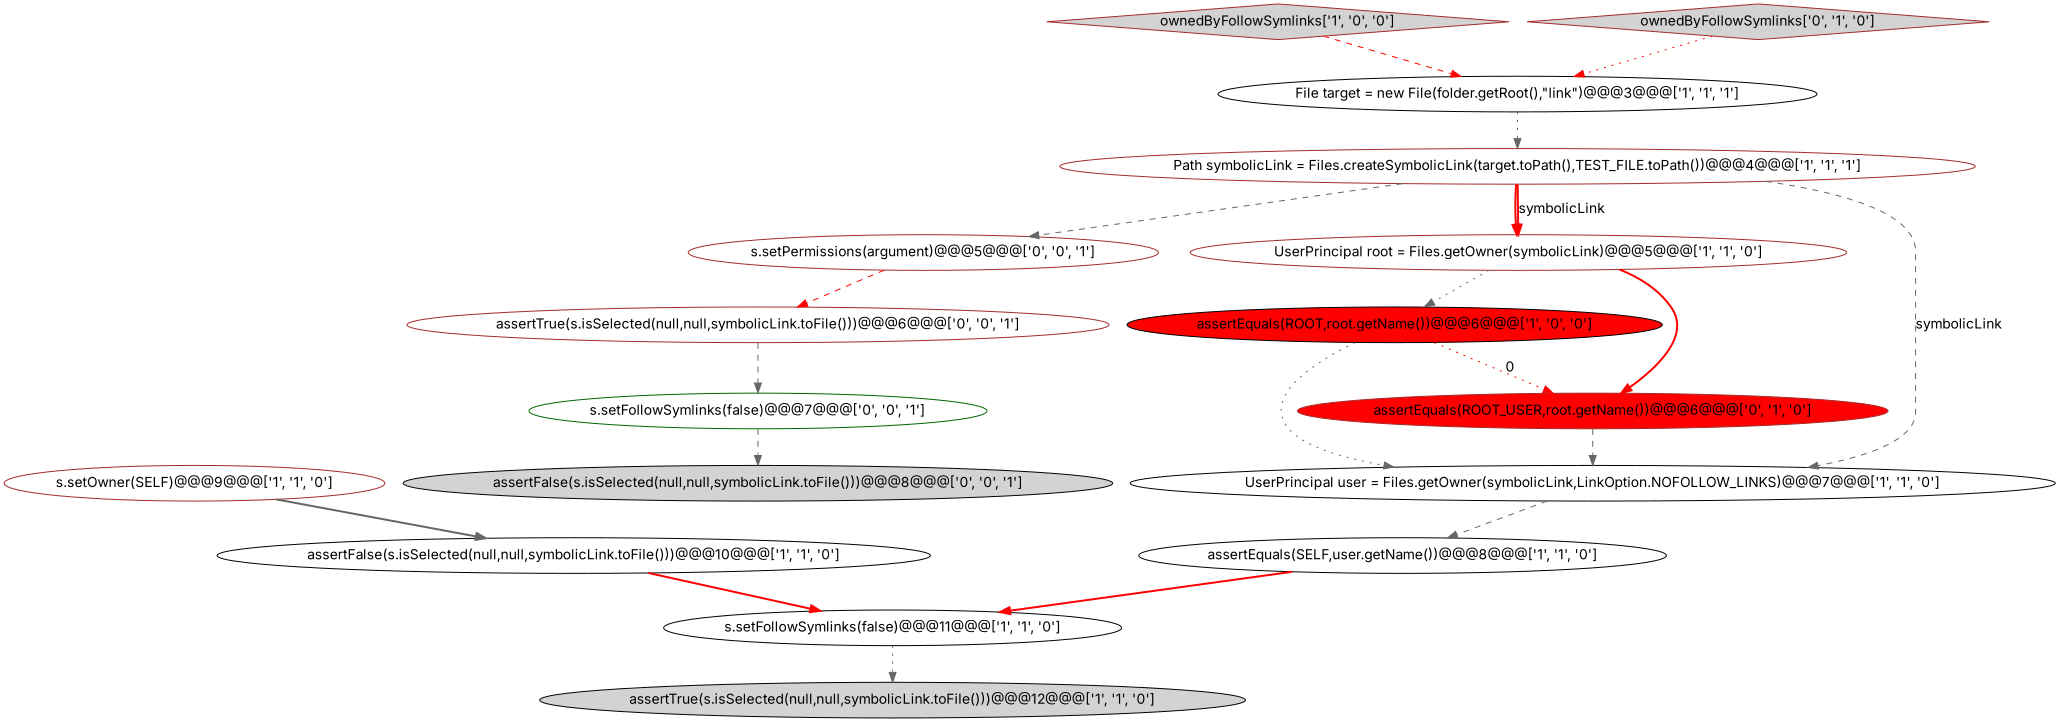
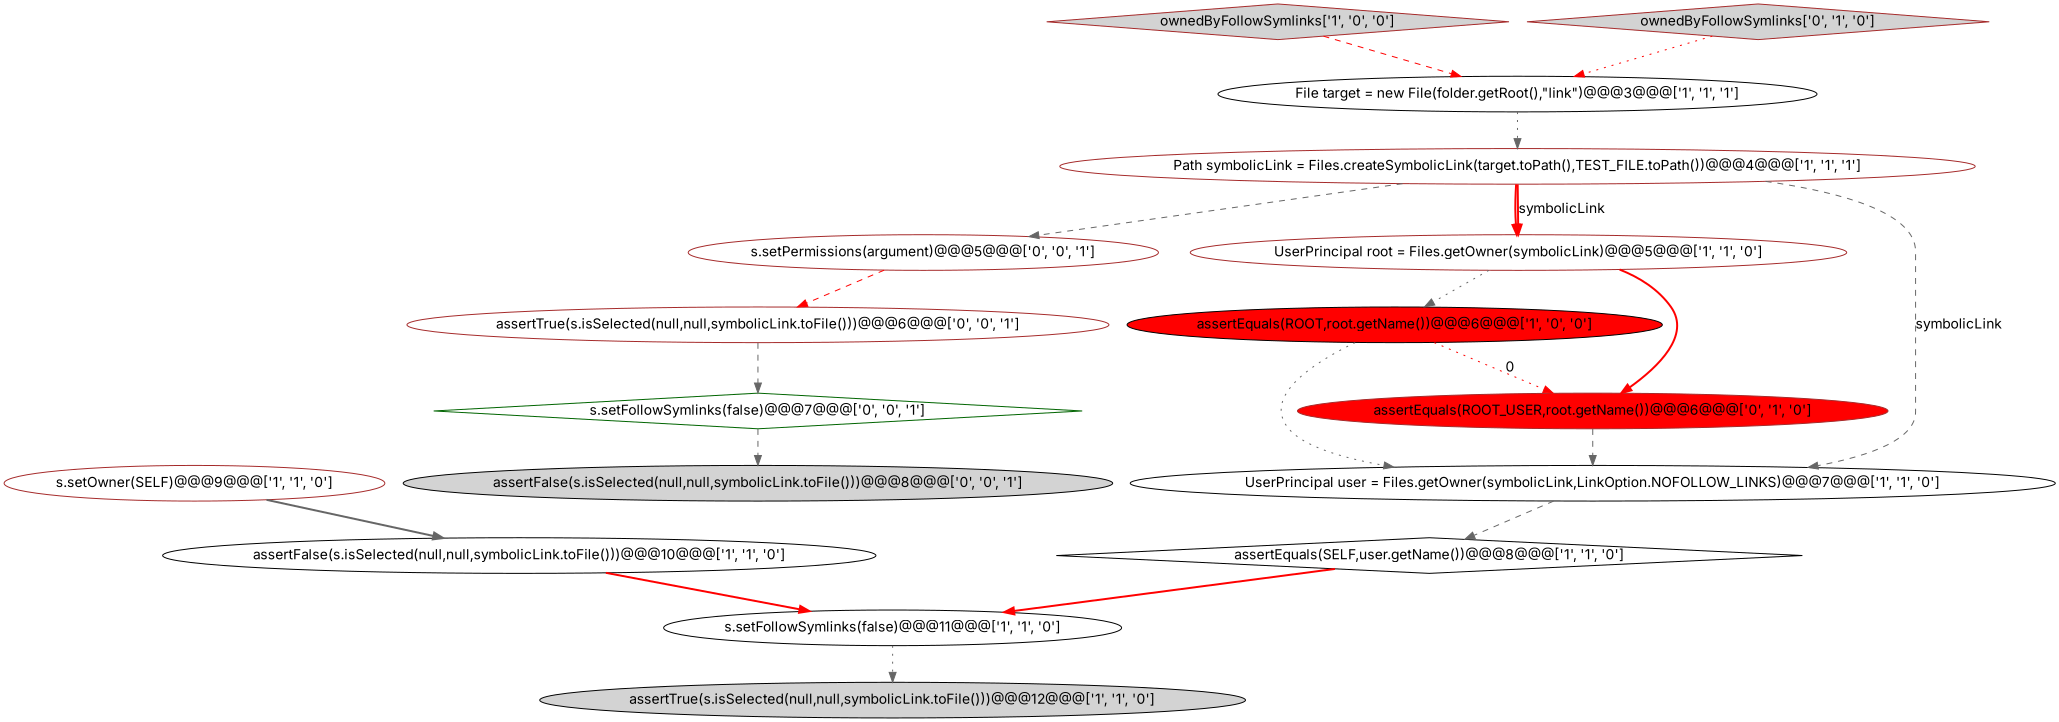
node "s.setFollowSymlinks(false)@@@7@@@['0', '0', '1']": shape ellipse -> diamond
node "assertEquals(SELF,user.getName())@@@8@@@['1', '1', '0']": shape ellipse -> diamond
